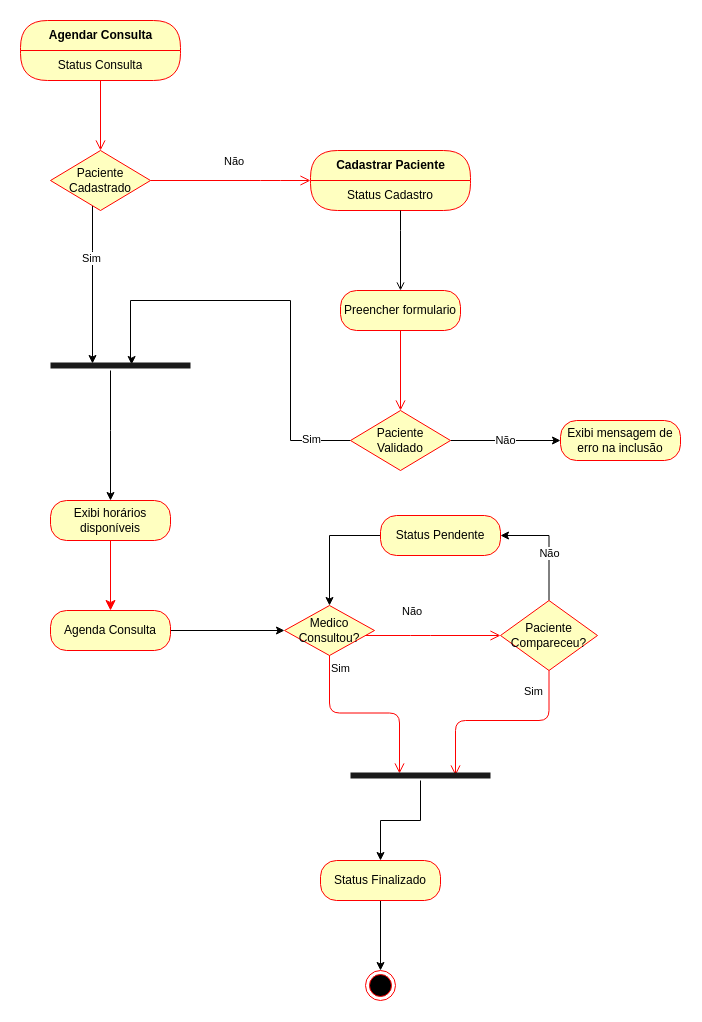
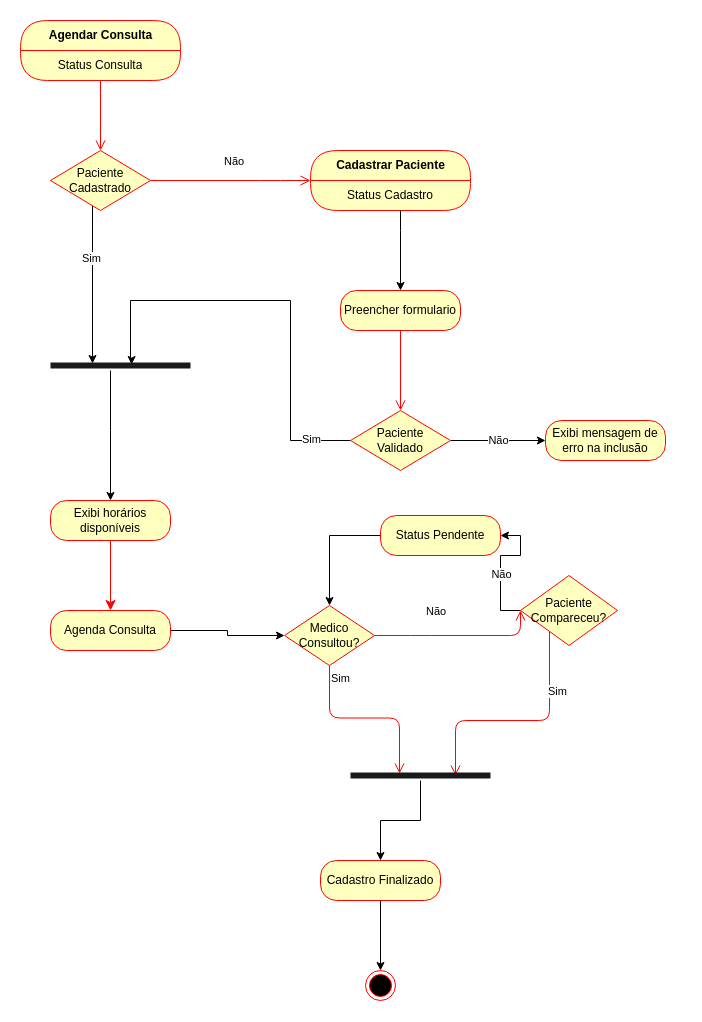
edge "Status Cadastro" -> "Preencher formulario": arrowhead open -> classic
node "Exibi mensagem de erro na inclusão": moved (621, 441) -> (606, 441)
node "Medico Consultou?": size 90x50 -> 90x60
node "Paciente Compareceu?": moved (549, 636) -> (569, 611)
node "Status Finalizado": label "Status Finalizado" -> "Cadastro Finalizado"
